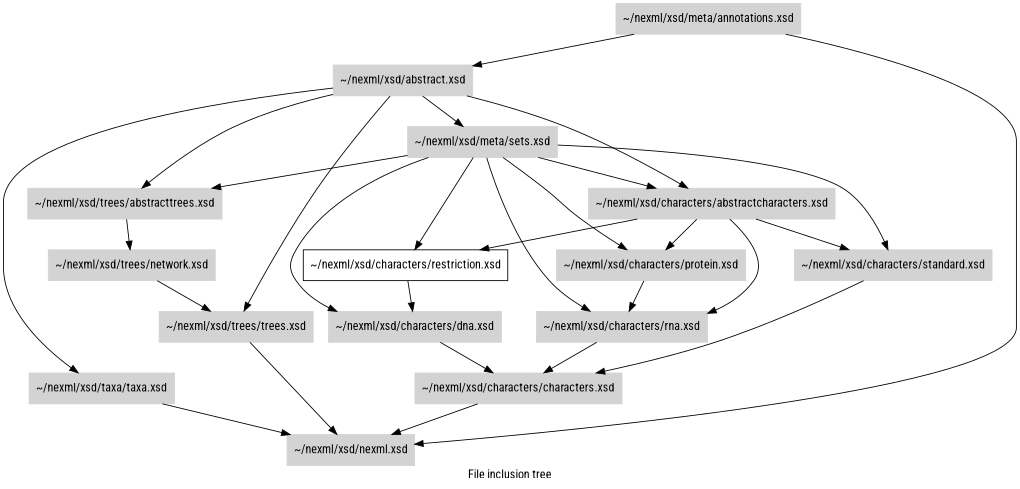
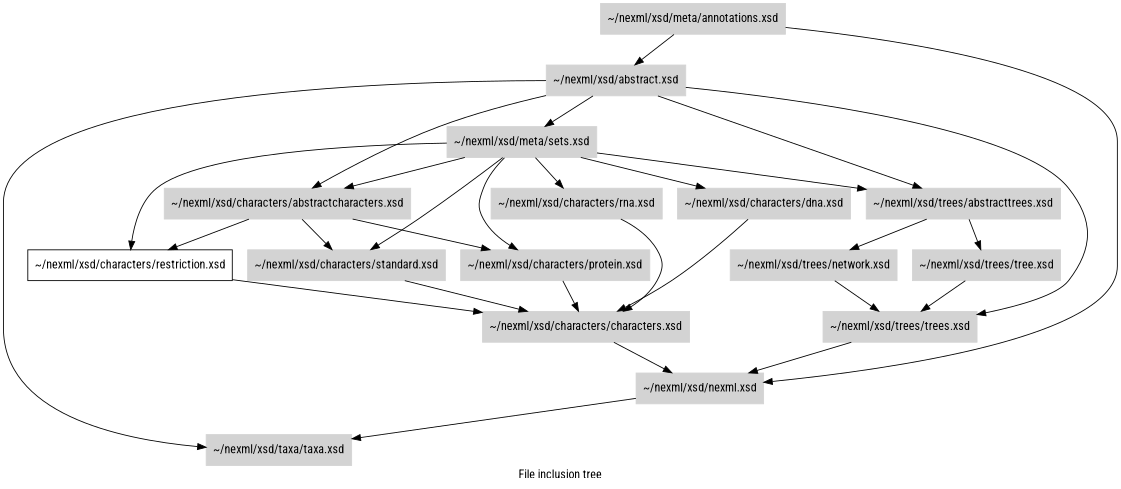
node "~/nexml/xsd/trees/tree.xsd": added
edge "~/nexml/xsd/characters/abstractcharacters.xsd" -> "~/nexml/xsd/characters/rna.xsd": removed
edge "~/nexml/xsd/characters/restriction.xsd" -> "~/nexml/xsd/characters/dna.xsd": now "~/nexml/xsd/characters/restriction.xsd" -> "~/nexml/xsd/characters/characters.xsd"
edge "~/nexml/xsd/characters/protein.xsd" -> "~/nexml/xsd/characters/rna.xsd": now "~/nexml/xsd/characters/protein.xsd" -> "~/nexml/xsd/characters/characters.xsd"
edge "~/nexml/xsd/taxa/taxa.xsd" -> "~/nexml/xsd/nexml.xsd": reversed
